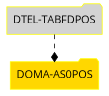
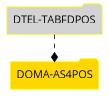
node "DOMA-AS0POS": label "DOMA-AS0POS" -> "DOMA-AS4POS"
